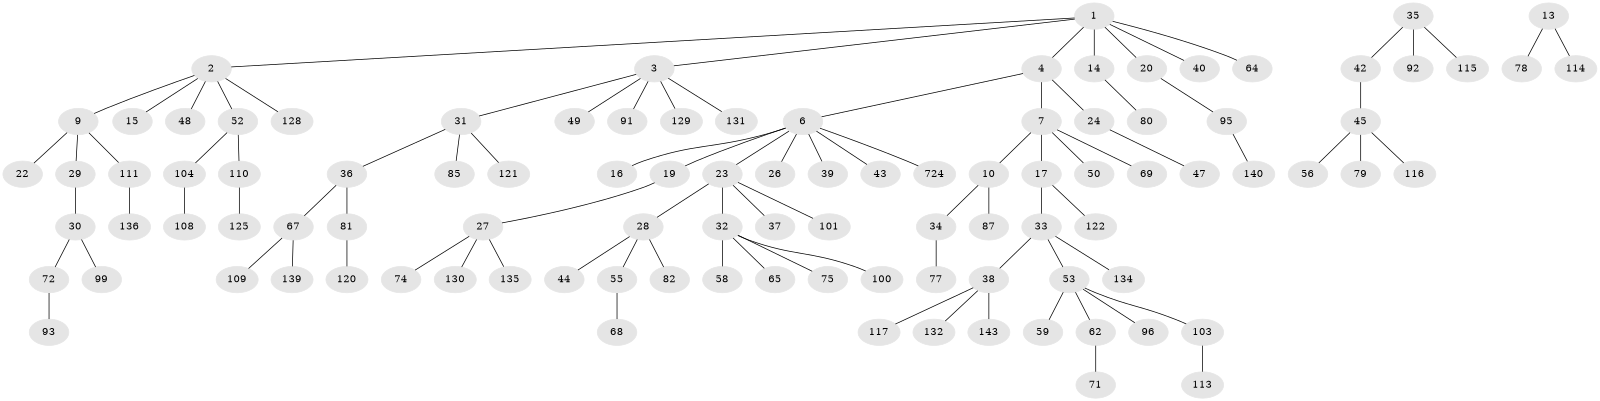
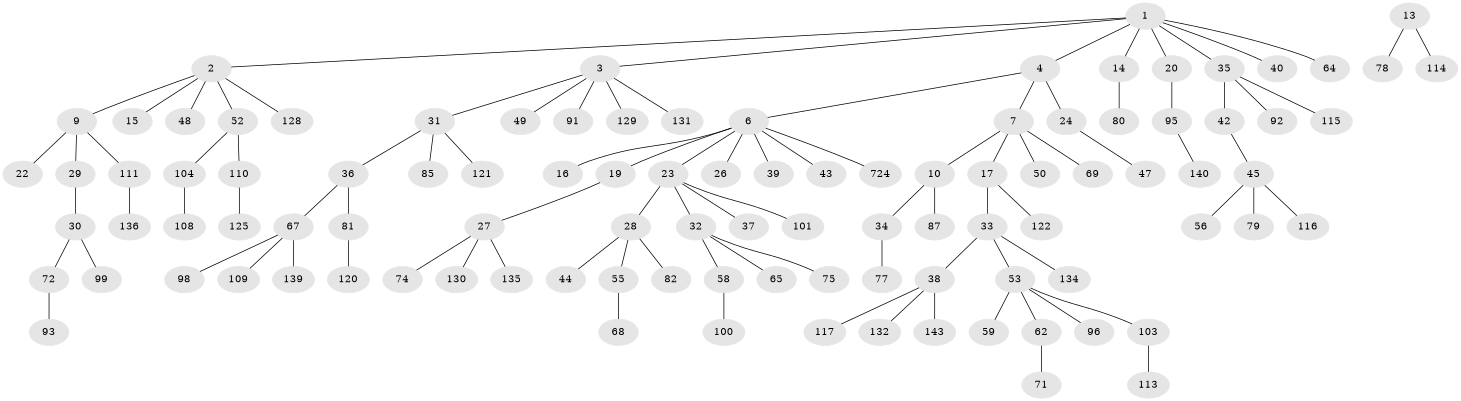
edge "1" -- "35": added
edge "32" -- "100": now "58" -- "100"
node "98": added
